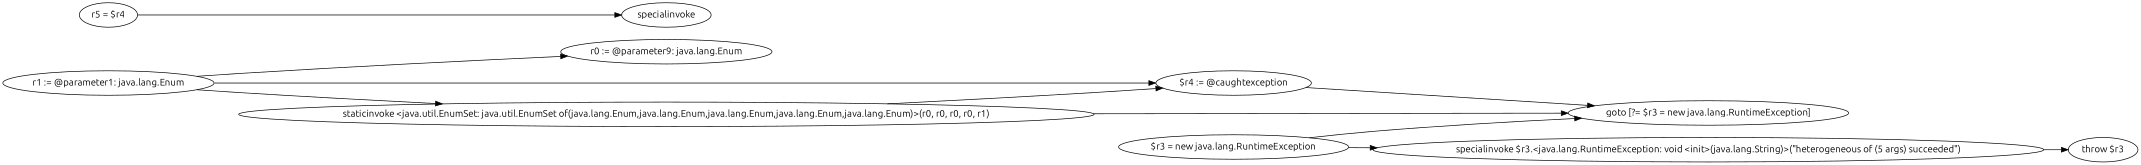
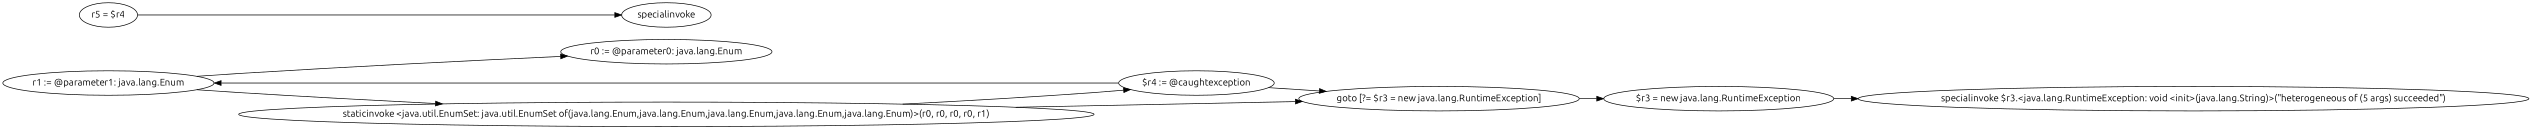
node "r0 := @parameter9: java.lang.Enum": label "r0 := @parameter9: java.lang.Enum" -> "r0 := @parameter0: java.lang.Enum"
edge "r1 := @parameter1: java.lang.Enum" -> "$r4 := @caughtexception": reversed
edge "$r3 = new java.lang.RuntimeException" -> "goto [?= $r3 = new java.lang.RuntimeException]": reversed
node "throw $r3": removed
